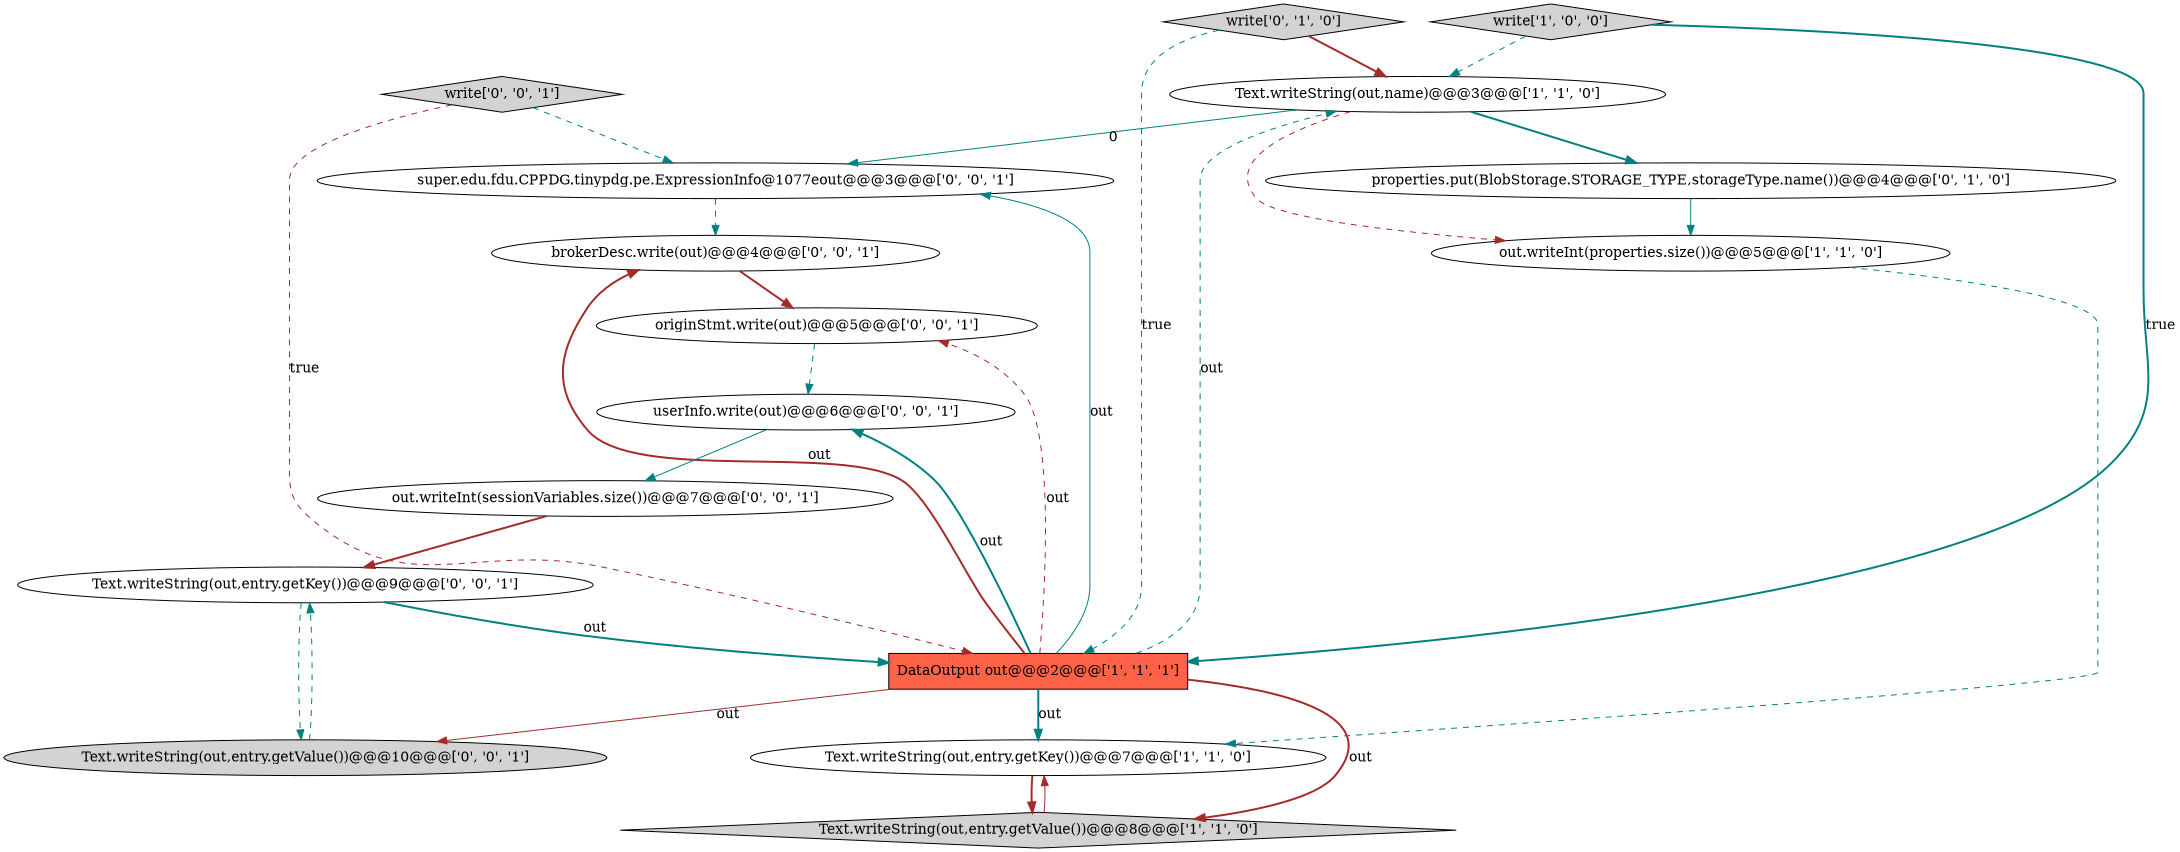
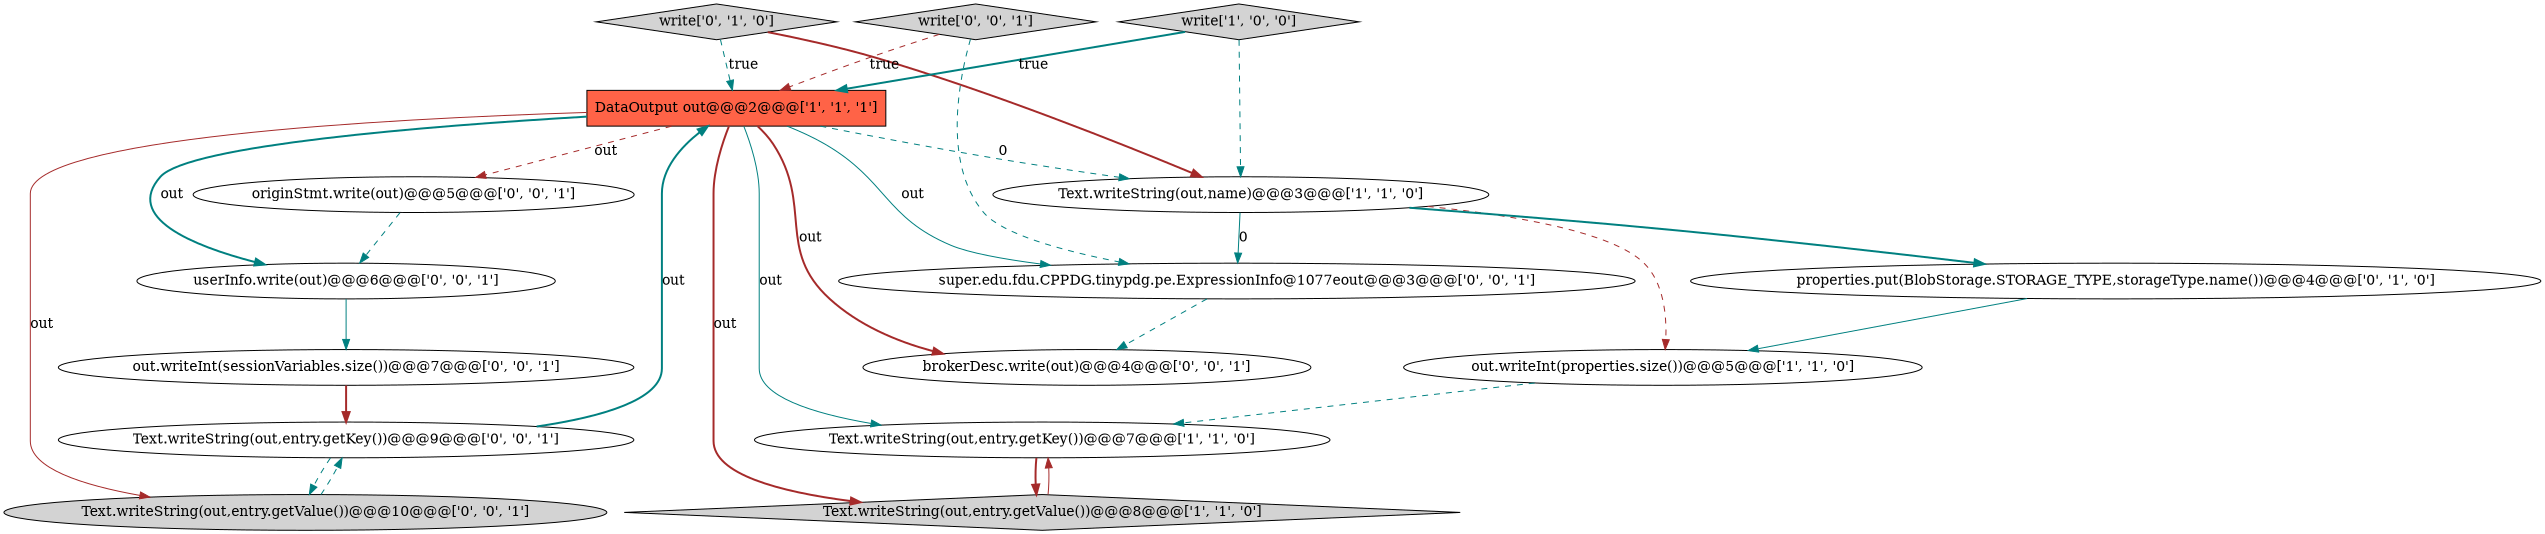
edge "brokerDesc.write(out)@@@4@@@['0', '0', '1']" -> "originStmt.write(out)@@@5@@@['0', '0', '1']": removed
edge "DataOutput out@@@2@@@['1', '1', '1']" -> "Text.writeString(out,name)@@@3@@@['1', '1', '0']": label "out" -> "0"
edge "DataOutput out@@@2@@@['1', '1', '1']" -> "Text.writeString(out,entry.getKey())@@@7@@@['1', '1', '0']": style bold -> solid
